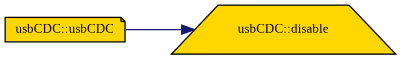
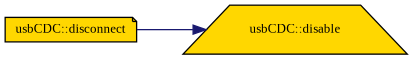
node "usbCDC::usbCDC": label "usbCDC::usbCDC" -> "usbCDC::disconnect"
